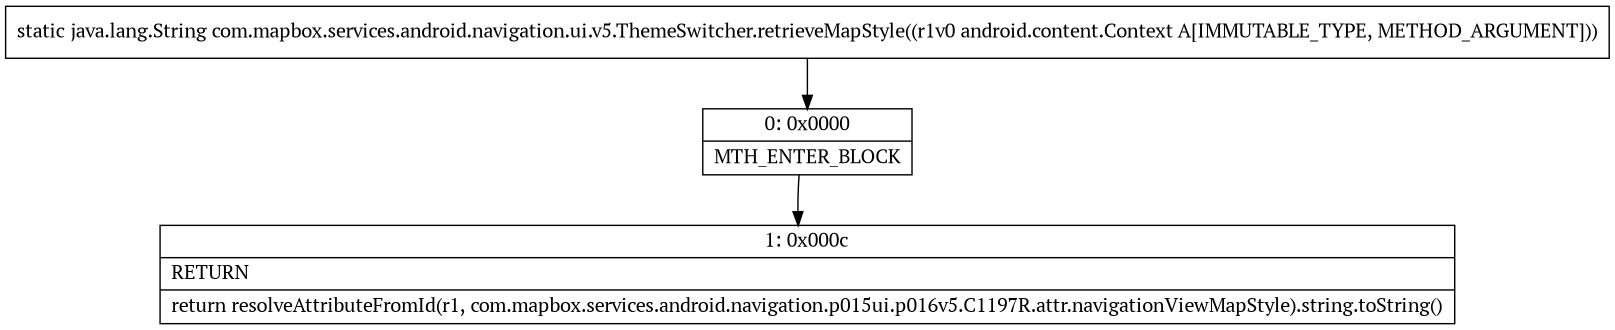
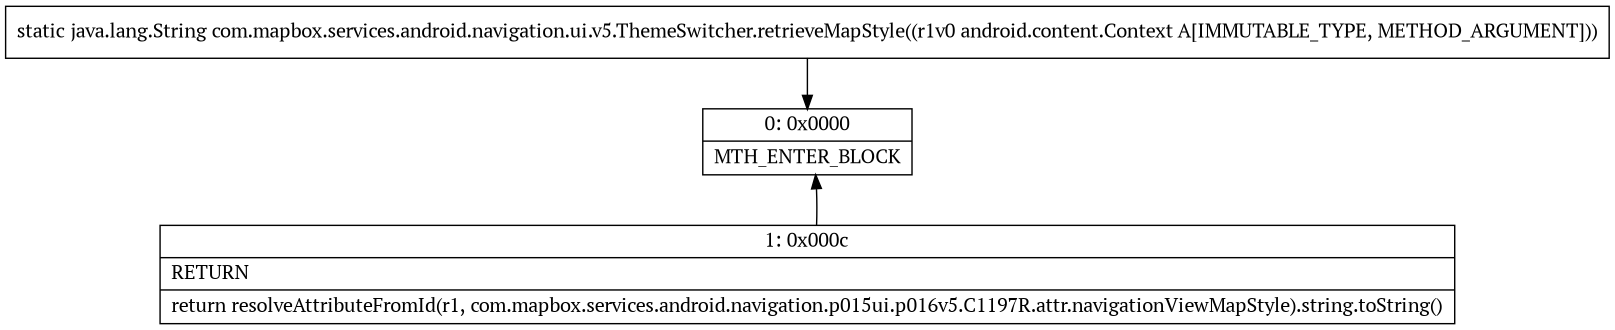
edge "0: 0x0000" -> "1: 0x000c": reversed
